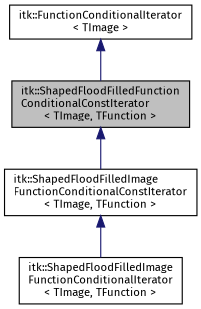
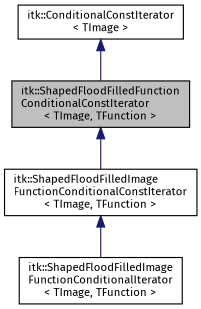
node "itk::FunctionConditionalIterator < TImage >": label "itk::FunctionConditionalIterator < TImage >" -> "itk::ConditionalConstIterator < TImage >"
